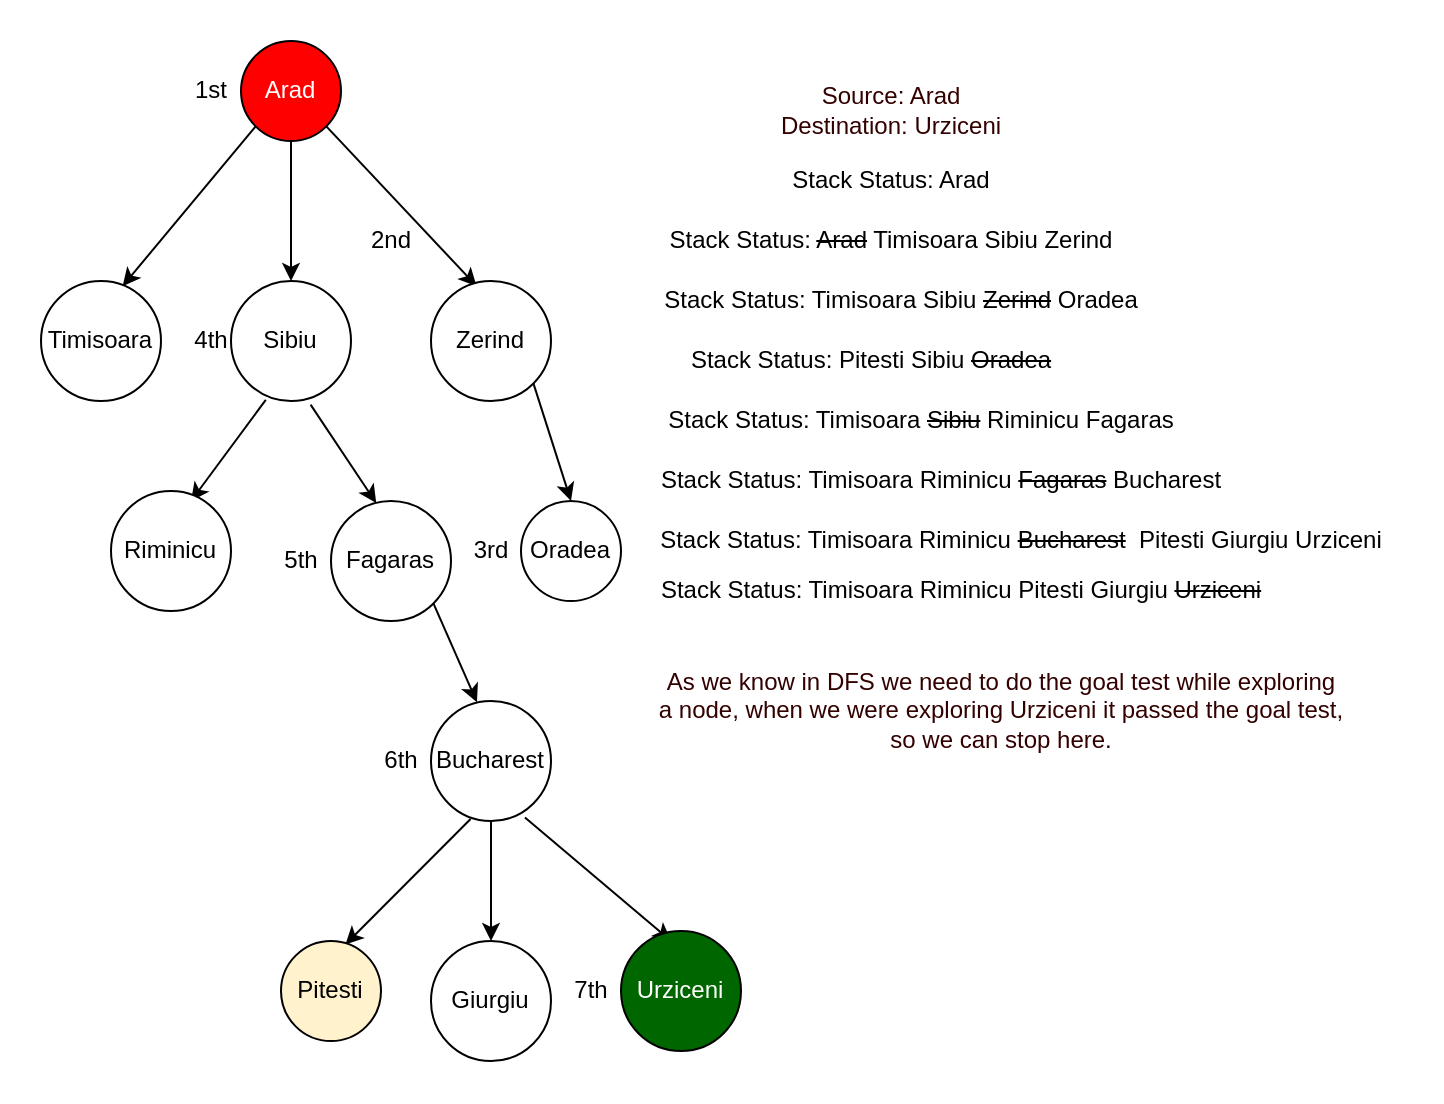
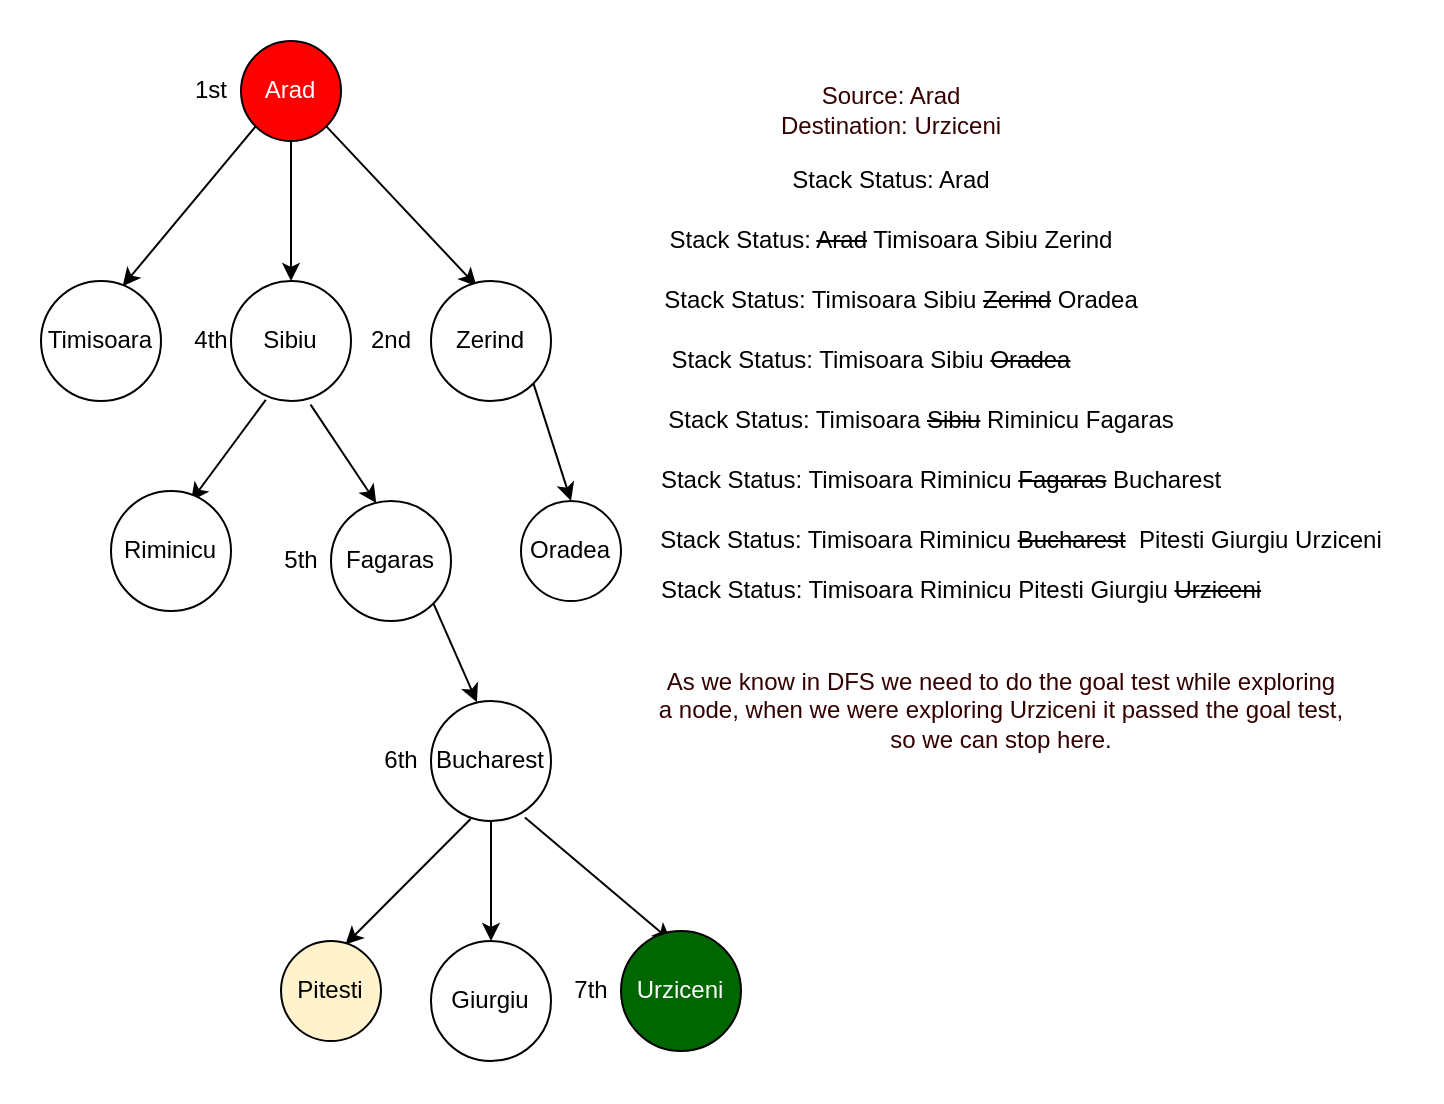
node "2nd": moved (391, 241) -> (391, 341)
node "Stack Status: Pitesti Sibiu Oradea": label "Stack Status: Pitesti Sibiu Oradea" -> "Stack Status: Timisoara Sibiu Oradea"
node "3rd": removed
